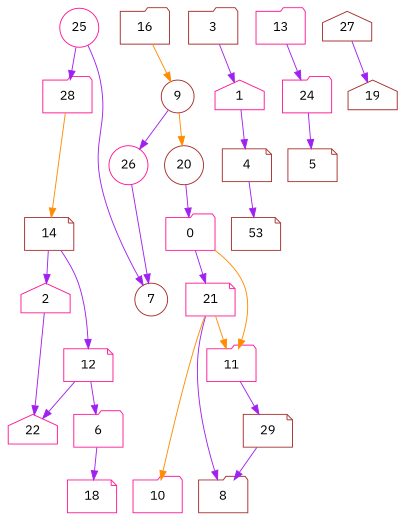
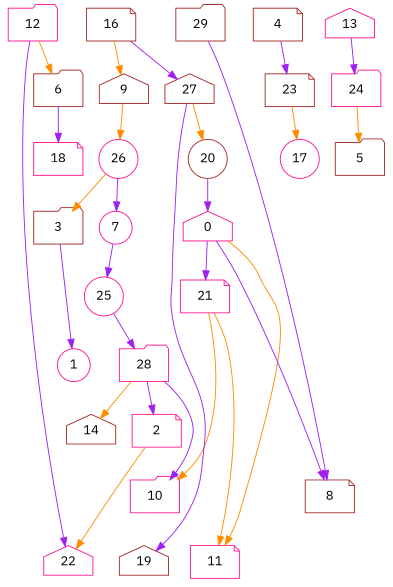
node "16": shape folder -> note
node "13": shape folder -> house
edge "16" -> "27": added
node "9": shape circle -> house
node "1": shape house -> circle
edge "9" -> "20": now "27" -> "20"
edge "1" -> "4": removed
edge "9" -> "26": color purple -> darkorange
edge "24" -> "5": color purple -> darkorange
node "17": added
edge "25" -> "7": reversed
node "5": shape note -> folder
edge "26" -> "3": added
node "14": shape note -> house
node "0": shape folder -> house
node "53": label "53" -> "23"
edge "14" -> "2": now "28" -> "2"
edge "14" -> "12": removed
node "2": shape house -> note
node "7": color brown -> deeppink
edge "2" -> "22": color purple -> darkorange
node "12": shape note -> folder
node "11": shape folder -> note
edge "12" -> "6": color purple -> darkorange
edge "21" -> "8": now "0" -> "8"
edge "11" -> "29": removed
edge "28" -> "10": added
node "6": color deeppink -> brown
node "29": shape note -> folder
node "8": shape folder -> note
